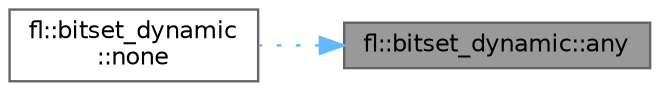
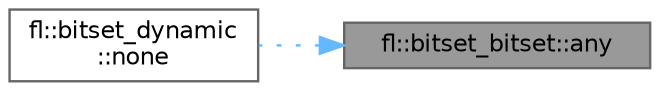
node "fl::bitset_dynamic::any": label "fl::bitset_dynamic::any" -> "fl::bitset_bitset::any"
